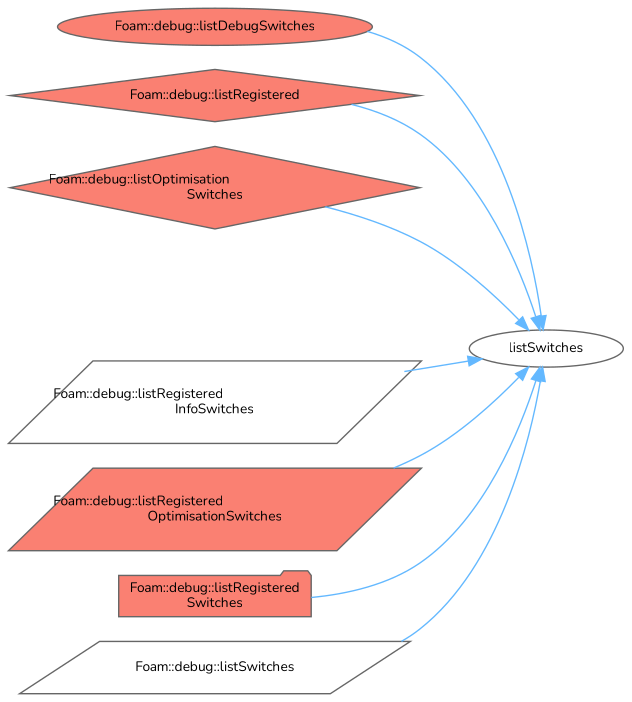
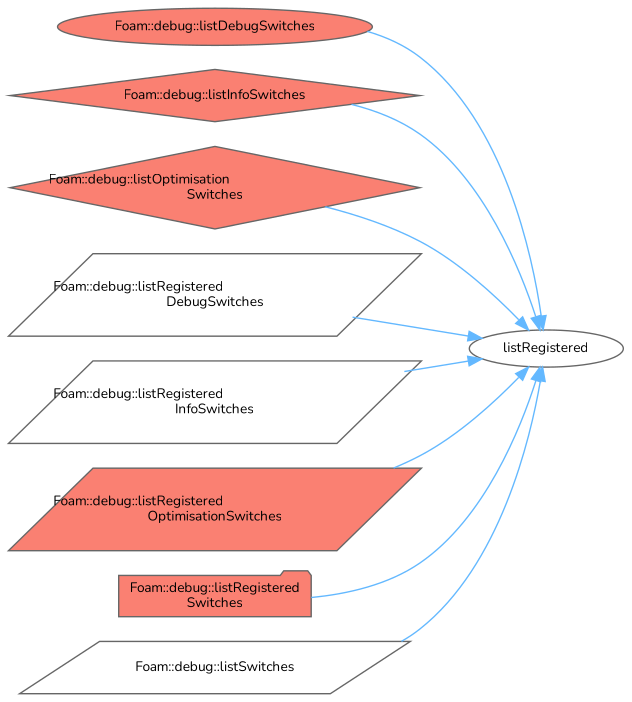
node "Foam::debug::listRegistered": label "Foam::debug::listRegistered" -> "Foam::debug::listInfoSwitches"
node "Foam::debug::listRegistered DebugSwitches": added
node "listSwitches": label "listSwitches" -> "listRegistered"
